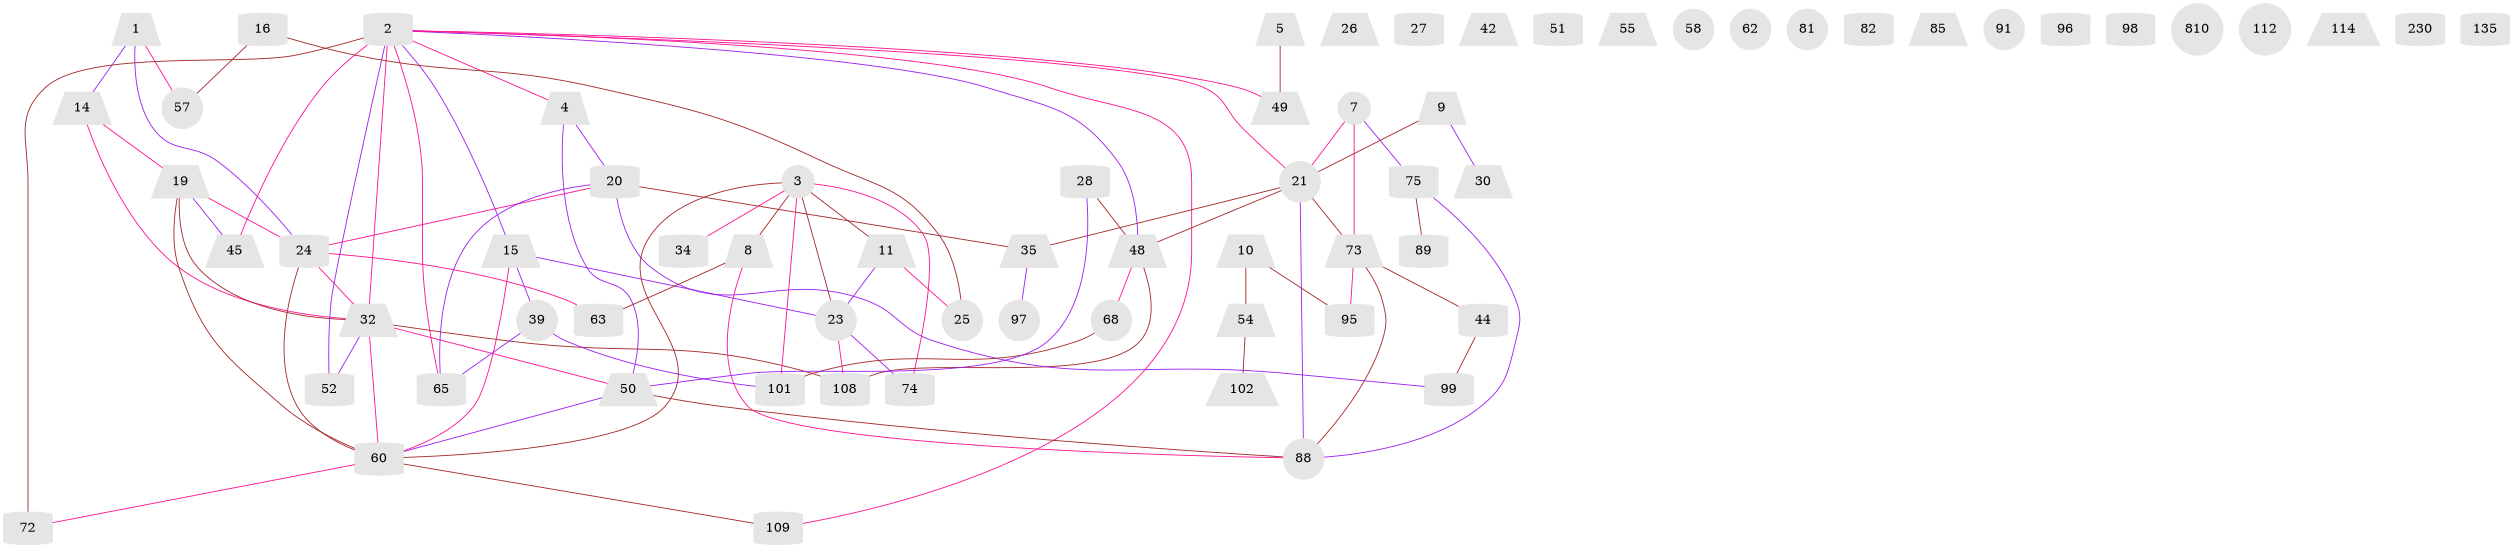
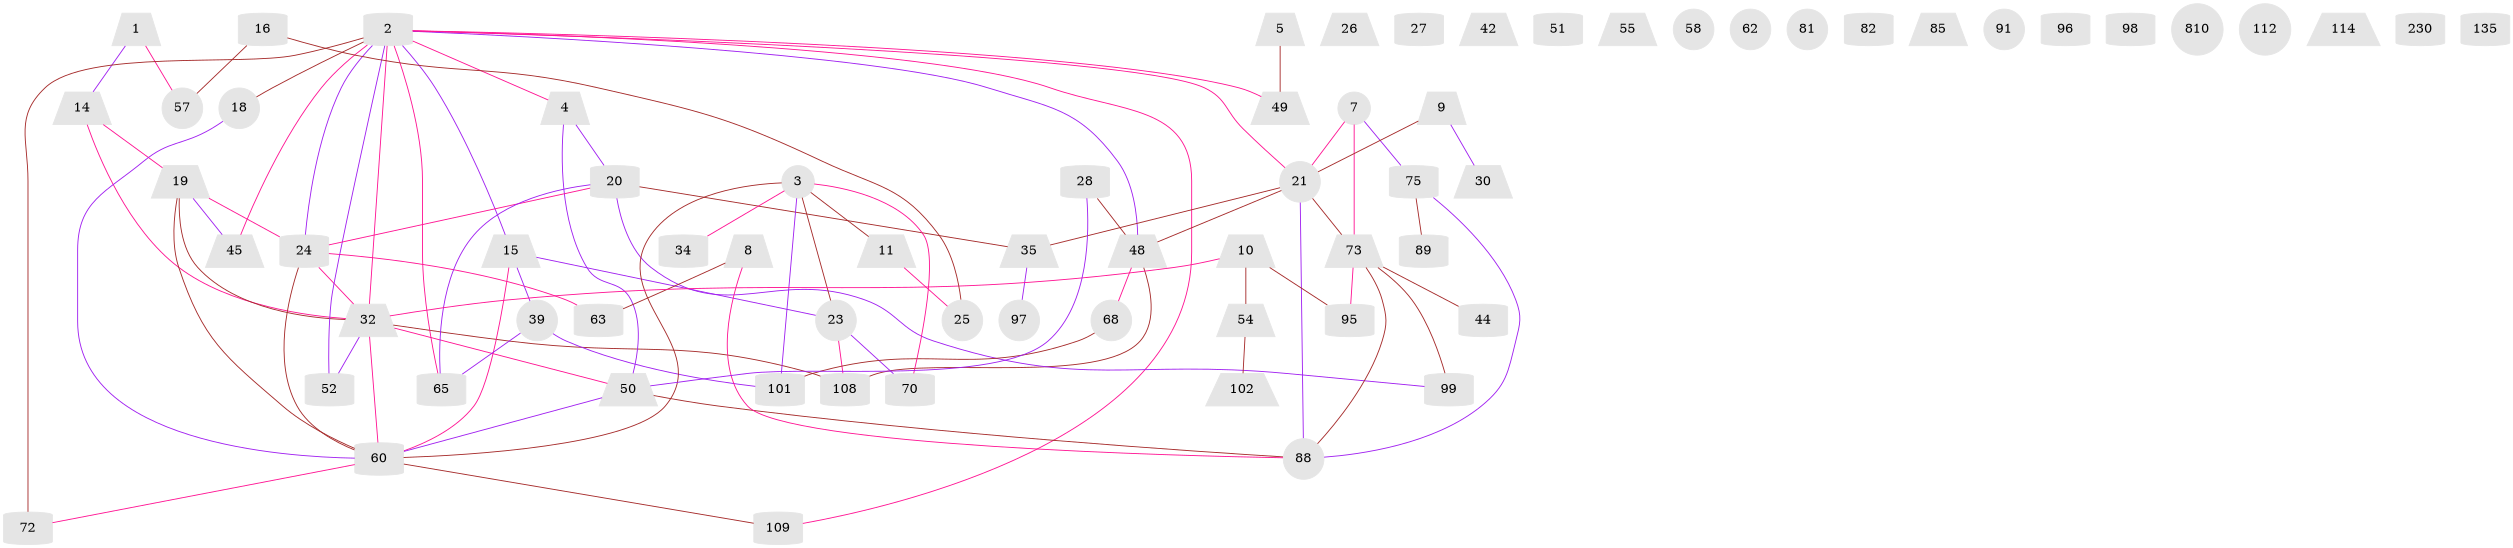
node "18": added
edge "1" -- "24": now "2" -- "24"
edge "3" -- "8": removed
edge "3" -- "101": color deeppink -> purple
edge "11" -- "23": removed
edge "10" -- "32": added
edge "44" -- "99": now "73" -- "99"
node "74": label "74" -> "70"
